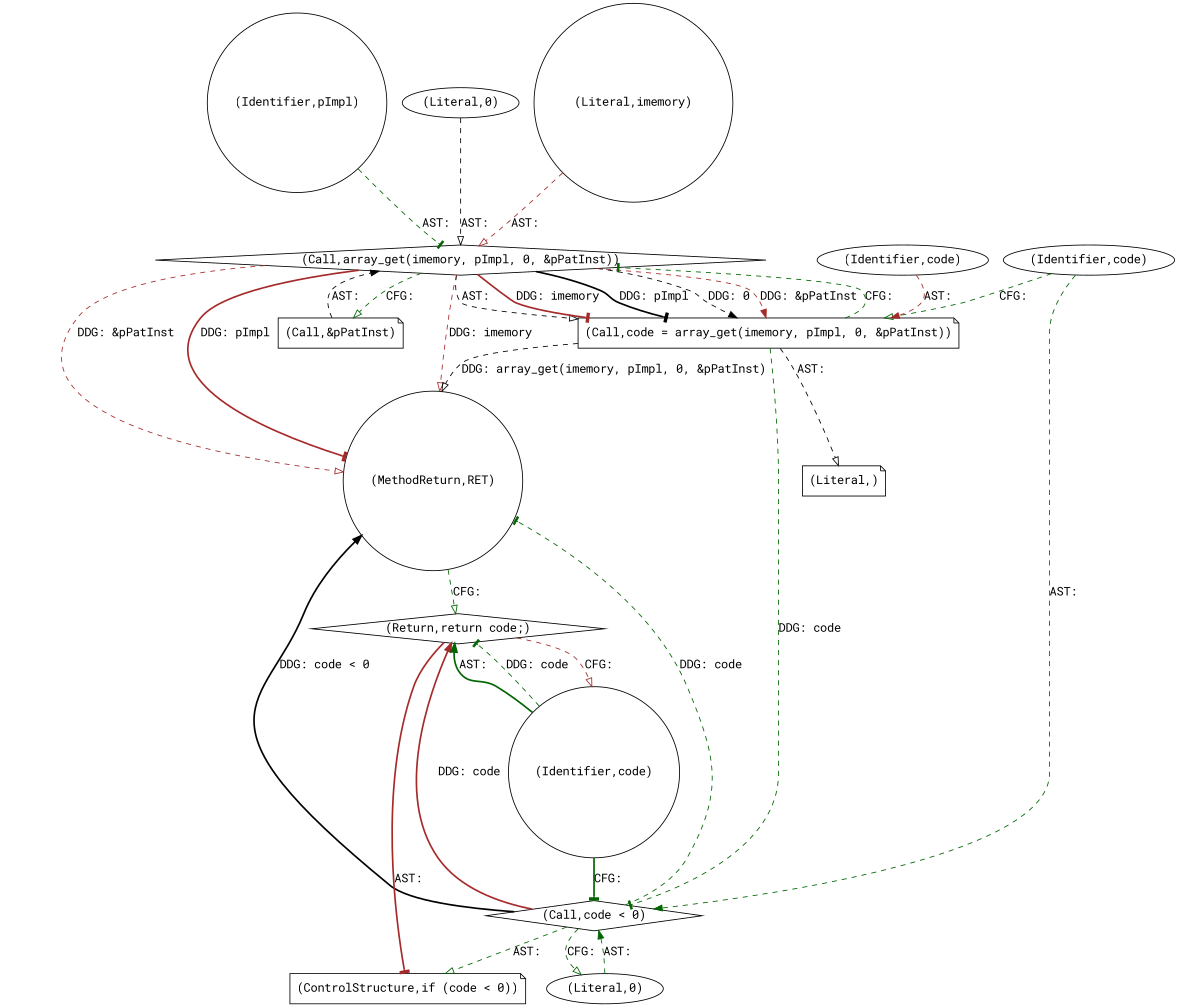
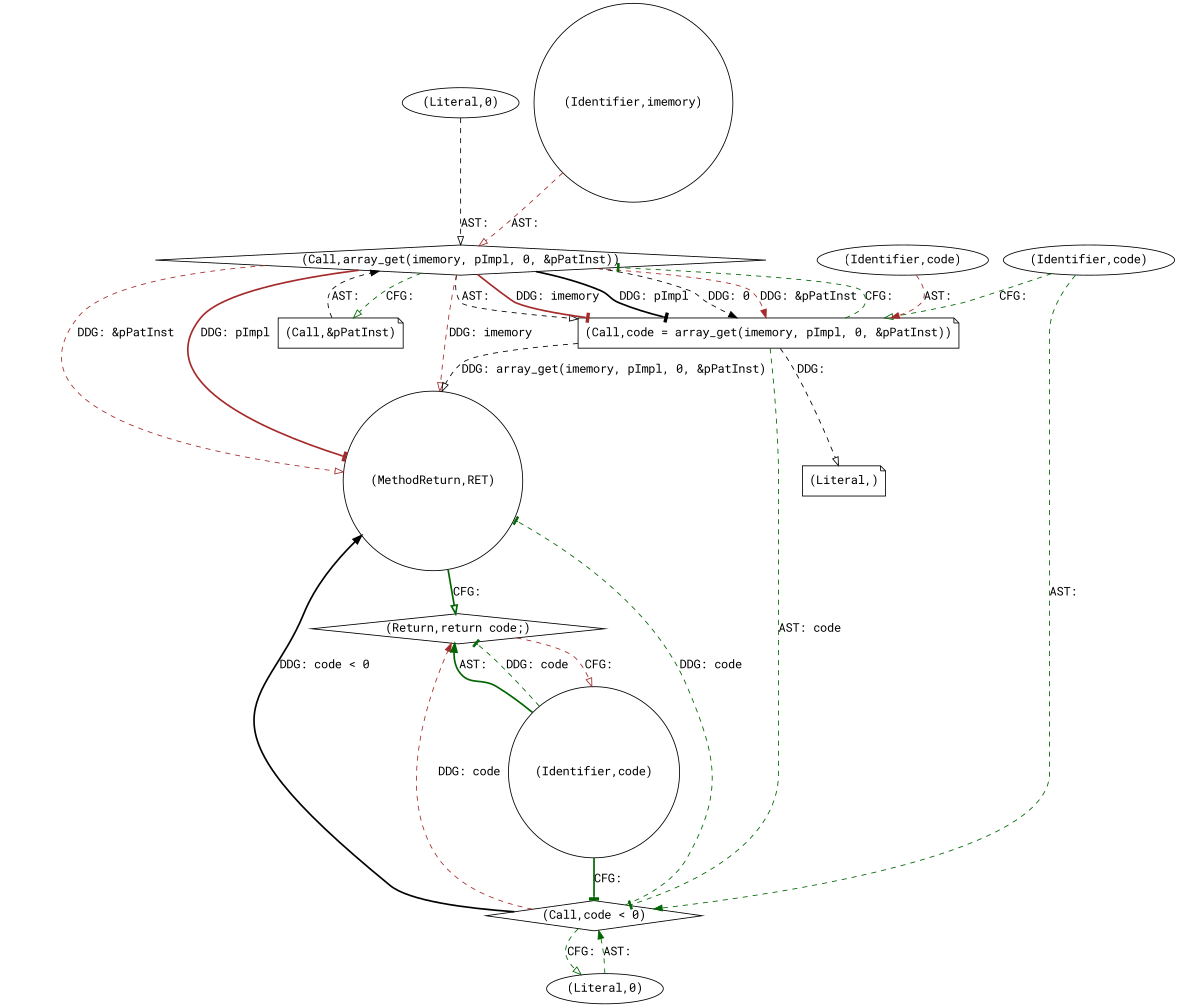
node "(Identifier,pImpl)": removed
node "(Literal,imemory)": label "(Literal,imemory)" -> "(Identifier,imemory)"
edge "(Call,code = array_get(imemory, pImpl, 0, &pPatInst))" -> "(Literal,)": label "AST: " -> "DDG: "
edge "(MethodReturn,RET)" -> "(Return,return code;)": style dashed -> bold
edge "(Call,code = array_get(imemory, pImpl, 0, &pPatInst))" -> "(Call,code < 0)": label "DDG: code" -> "AST: code"
edge "(Call,code < 0)" -> "(Return,return code;)": style bold -> dashed
node "(ControlStructure,if (code < 0))": removed
